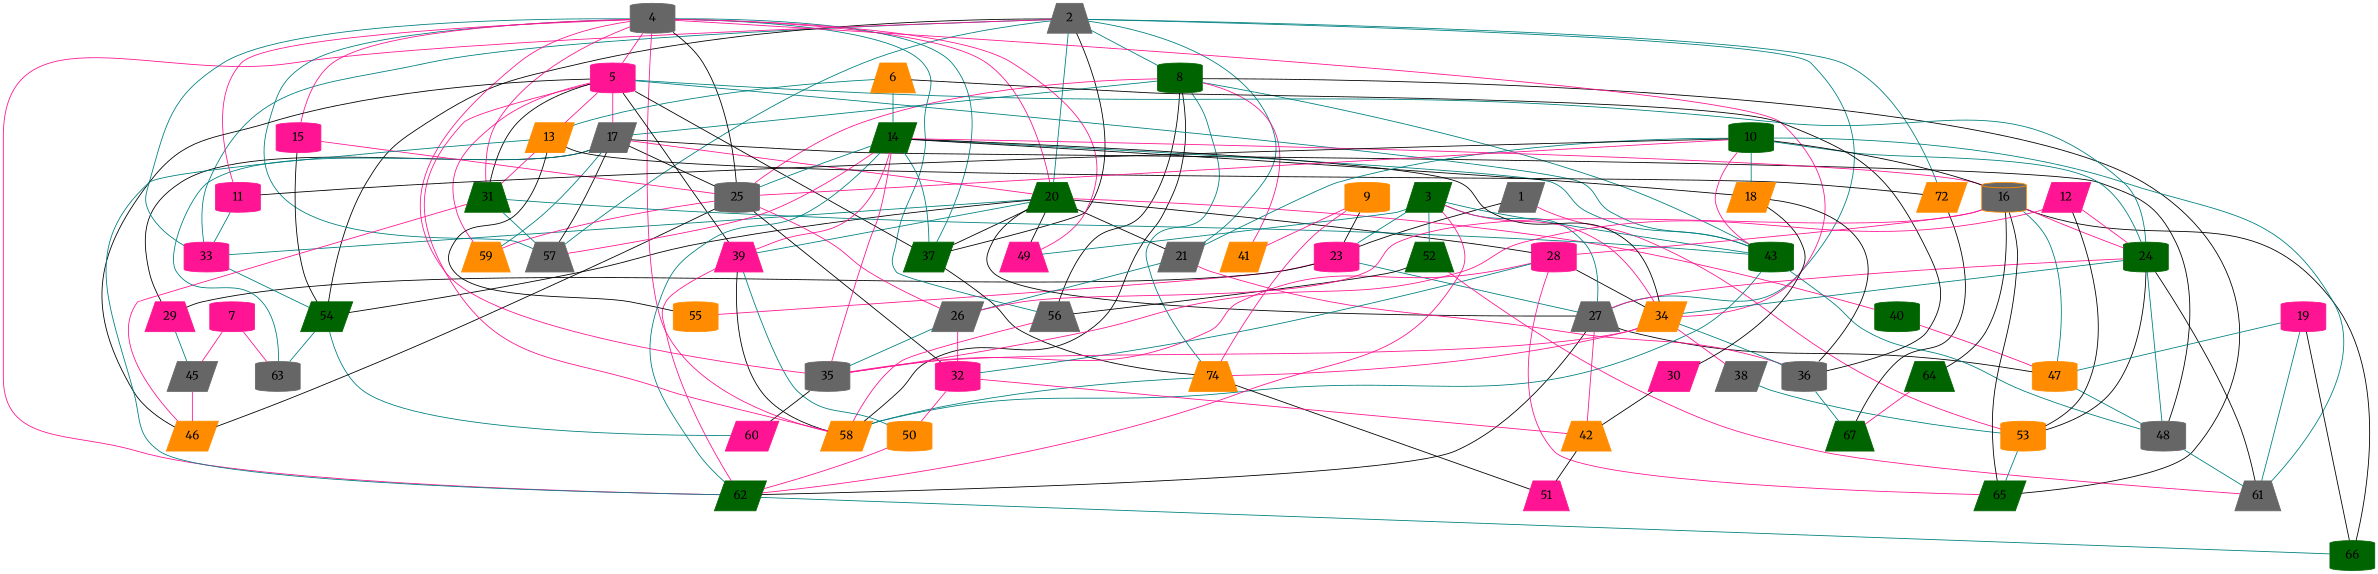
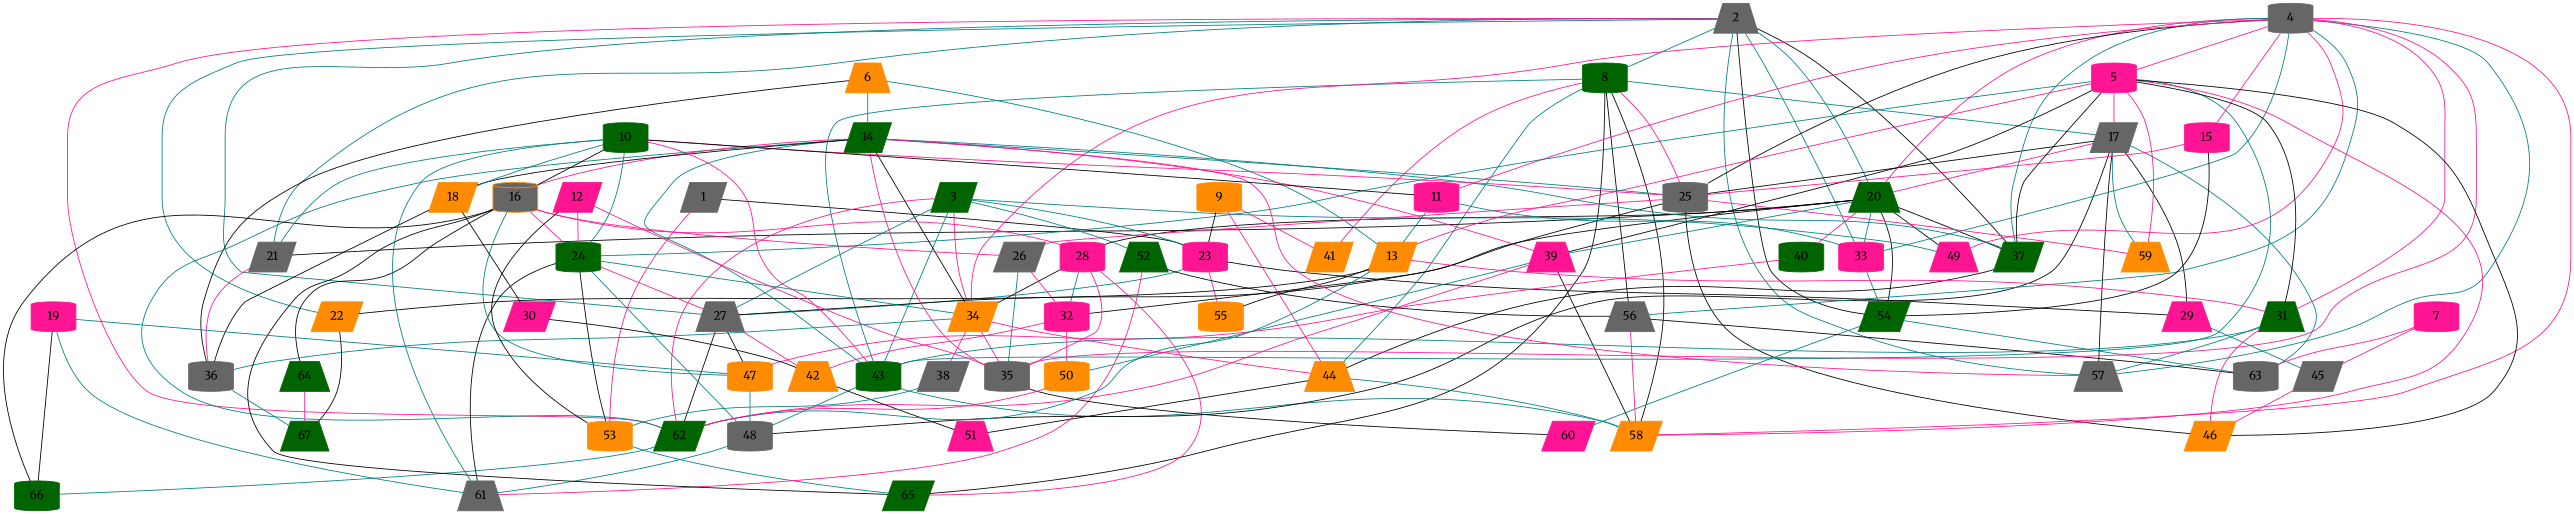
node "72": label "72" -> "22"
edge "11" -- "13": added
edge "21" -- "26": removed
edge "56" -- "63": added
node "74": label "74" -> "44"
